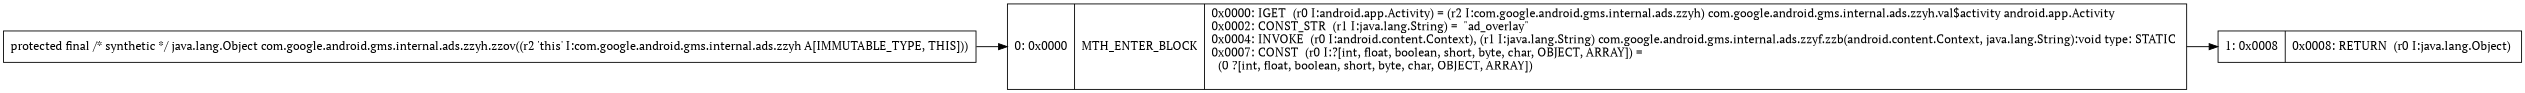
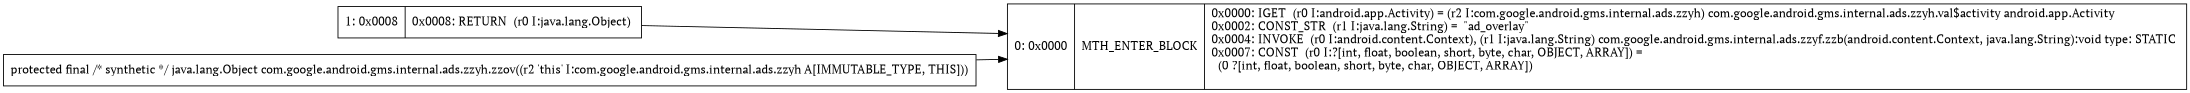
edge "0: 0x0000" -> "1: 0x0008": reversed
